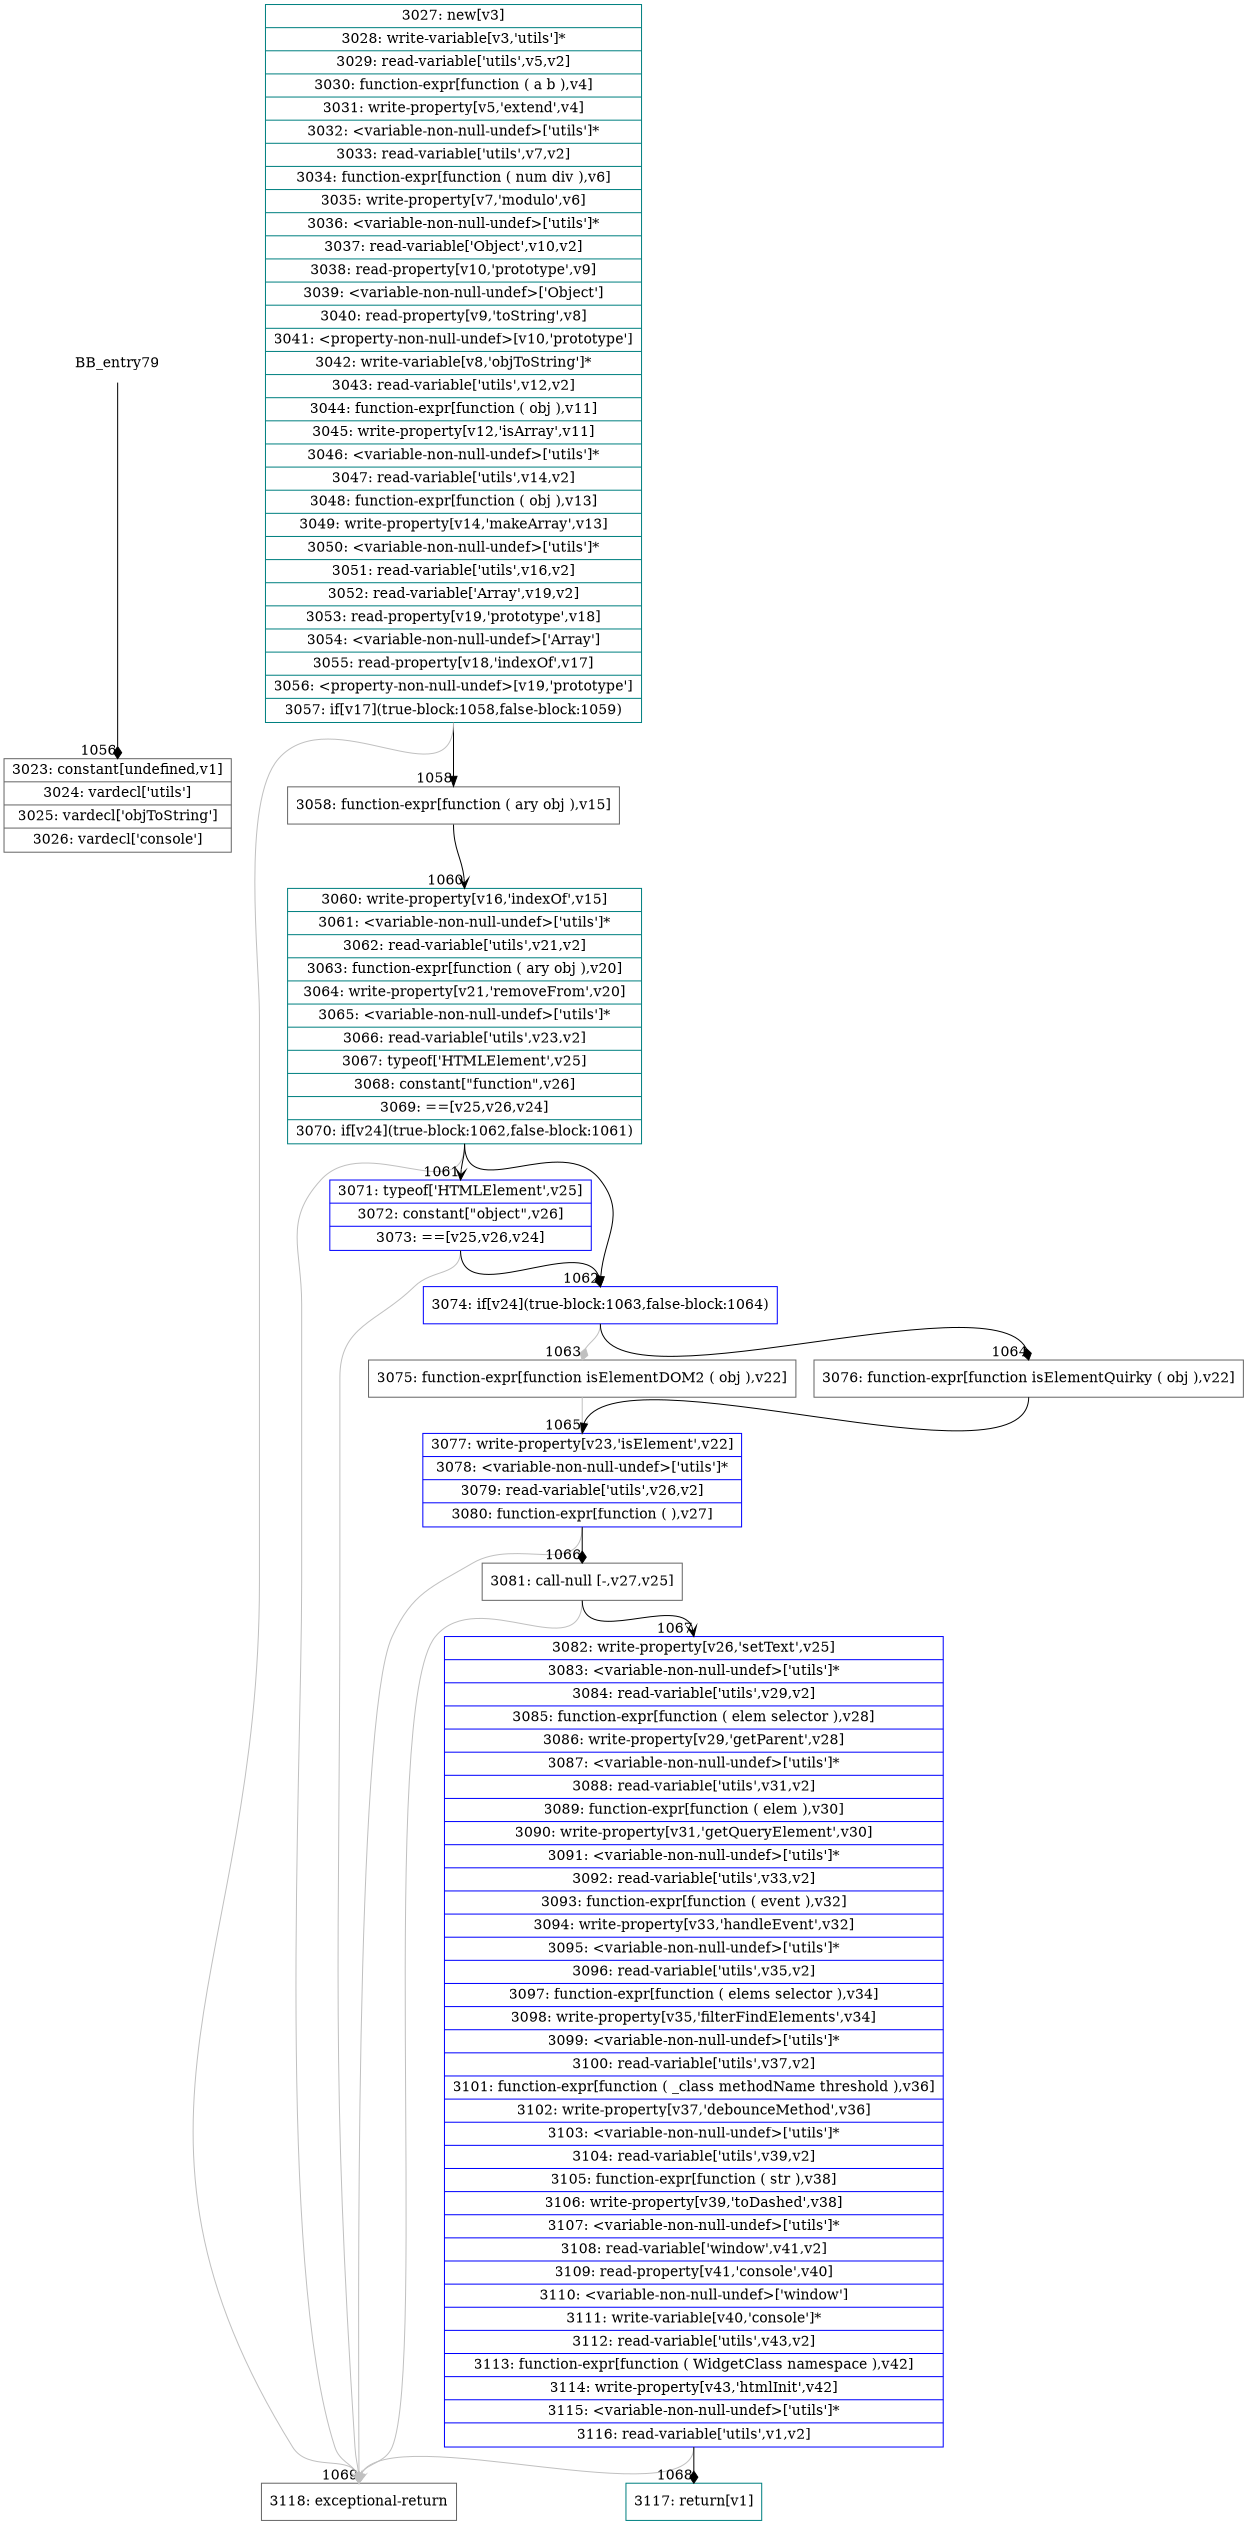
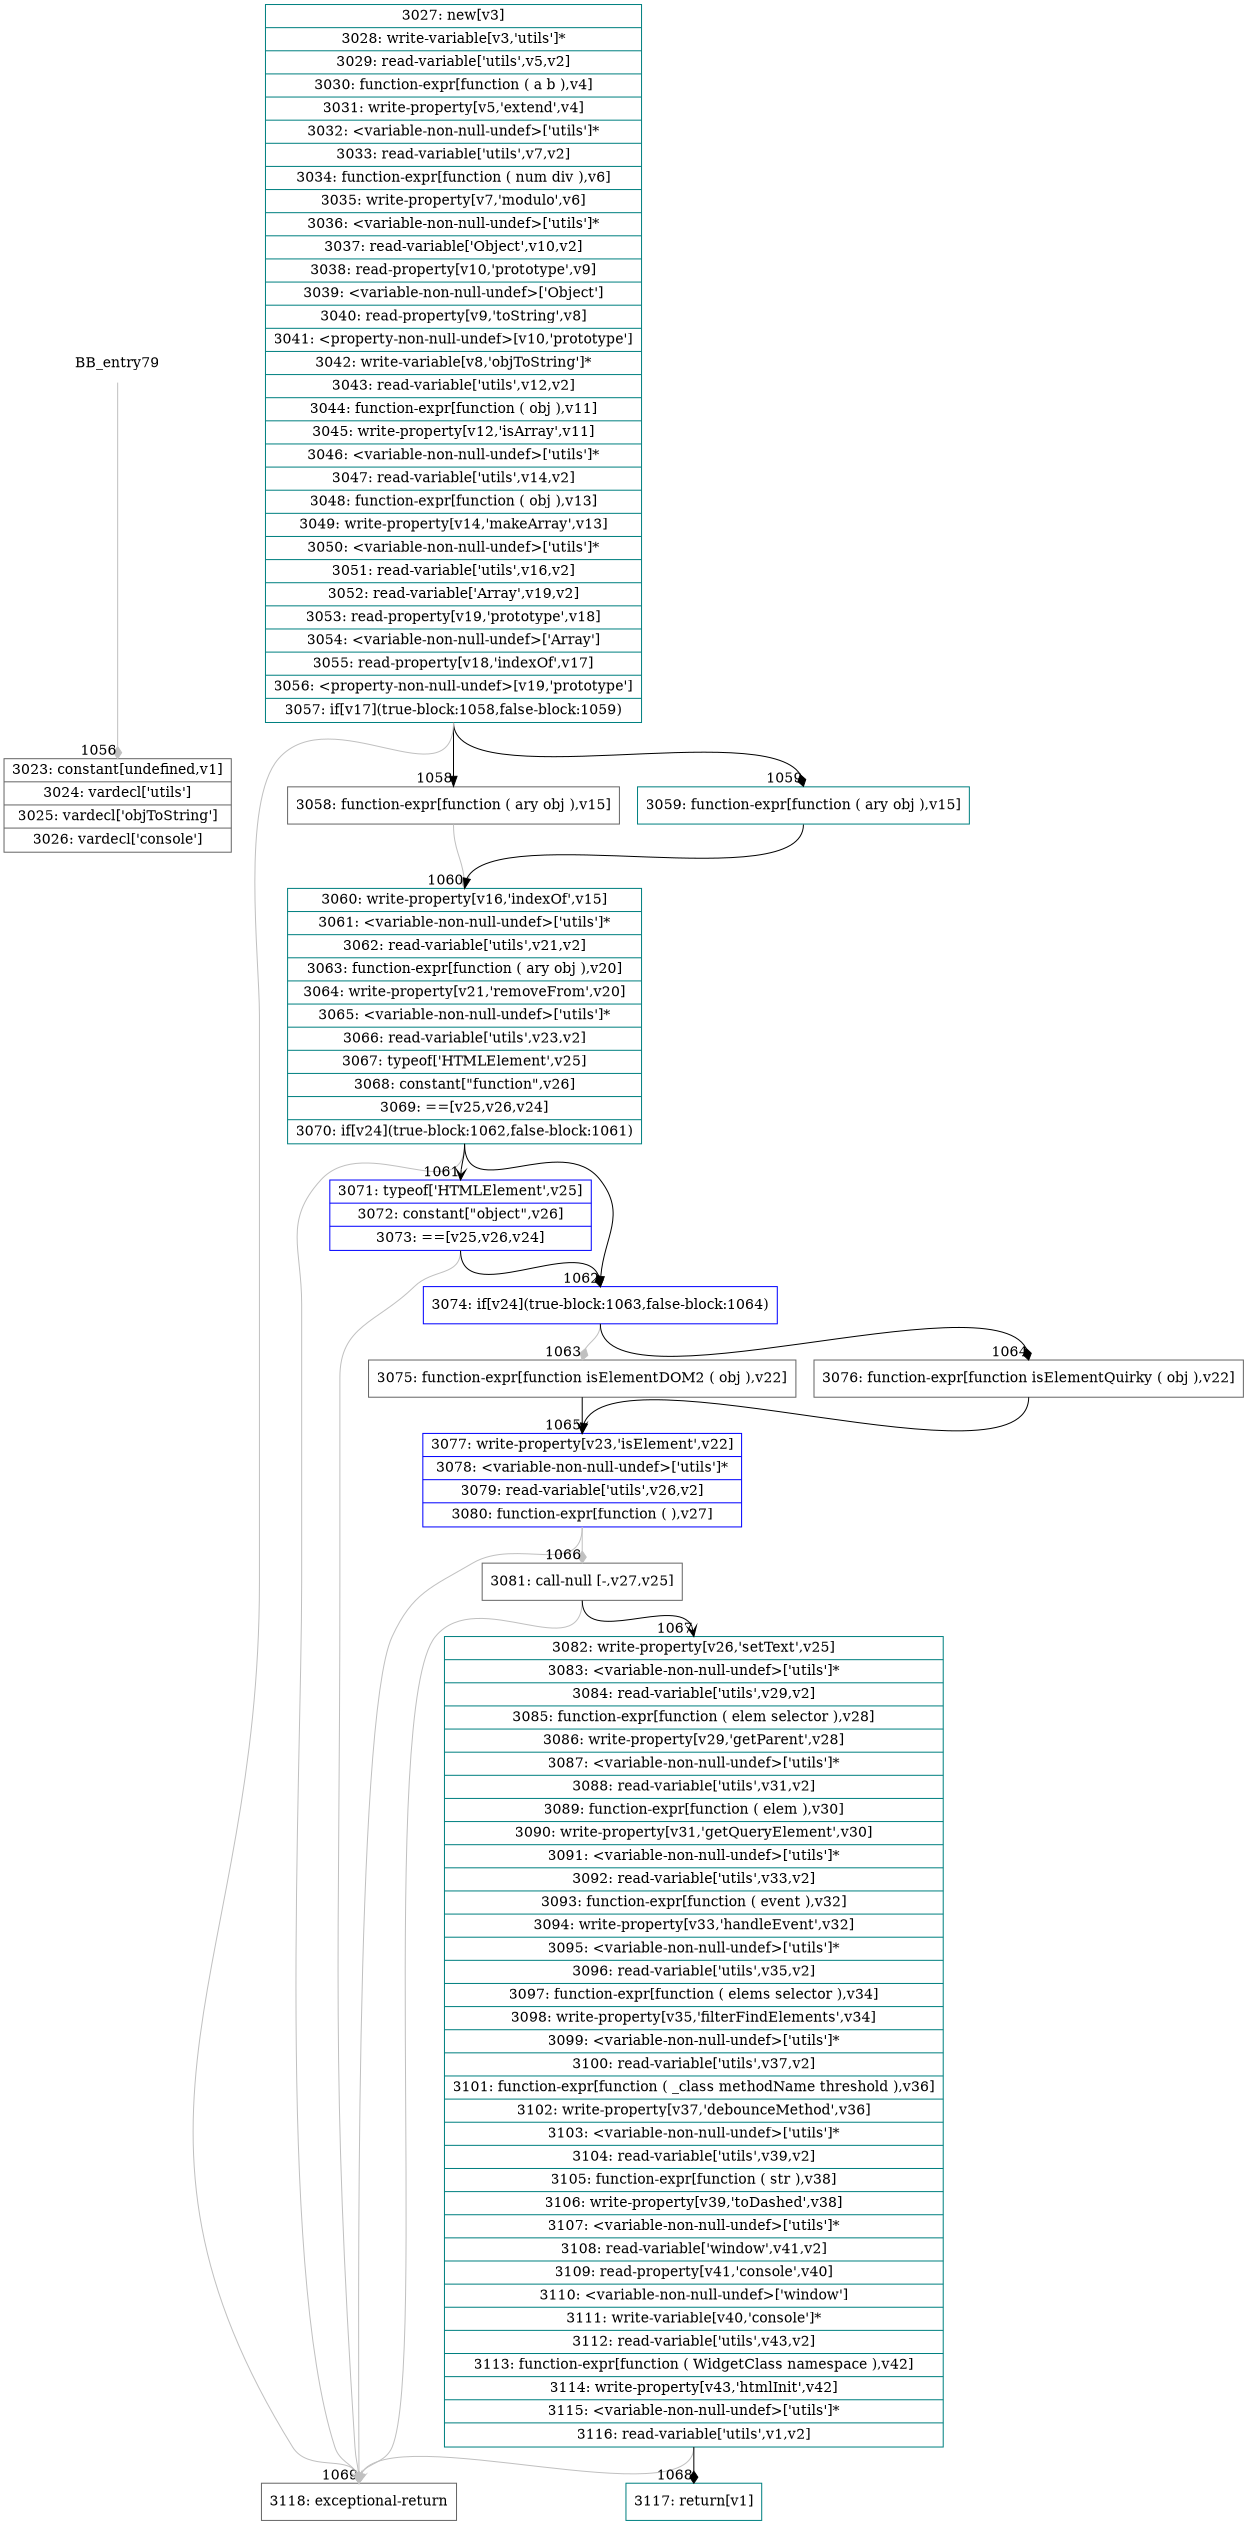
edge "BB_entry79" -> "3023: constant[undefined,v1]": color black -> gray
node "3059: function-expr[function ( ary obj ),v15]": added
edge "3058: function-expr[function ( ary obj ),v15]" -> "3060: write-property[v16,'indexOf',v15]": color black -> gray
edge "3075: function-expr[function isElementDOM2 ( obj ),v22]" -> "3077: write-property[v23,'isElement',v22]": color gray -> black
edge "3077: write-property[v23,'isElement',v22]" -> "3081: call-null [-,v27,v25]": color black -> gray
node "3082: write-property[v26,'setText',v25]": color blue -> teal
